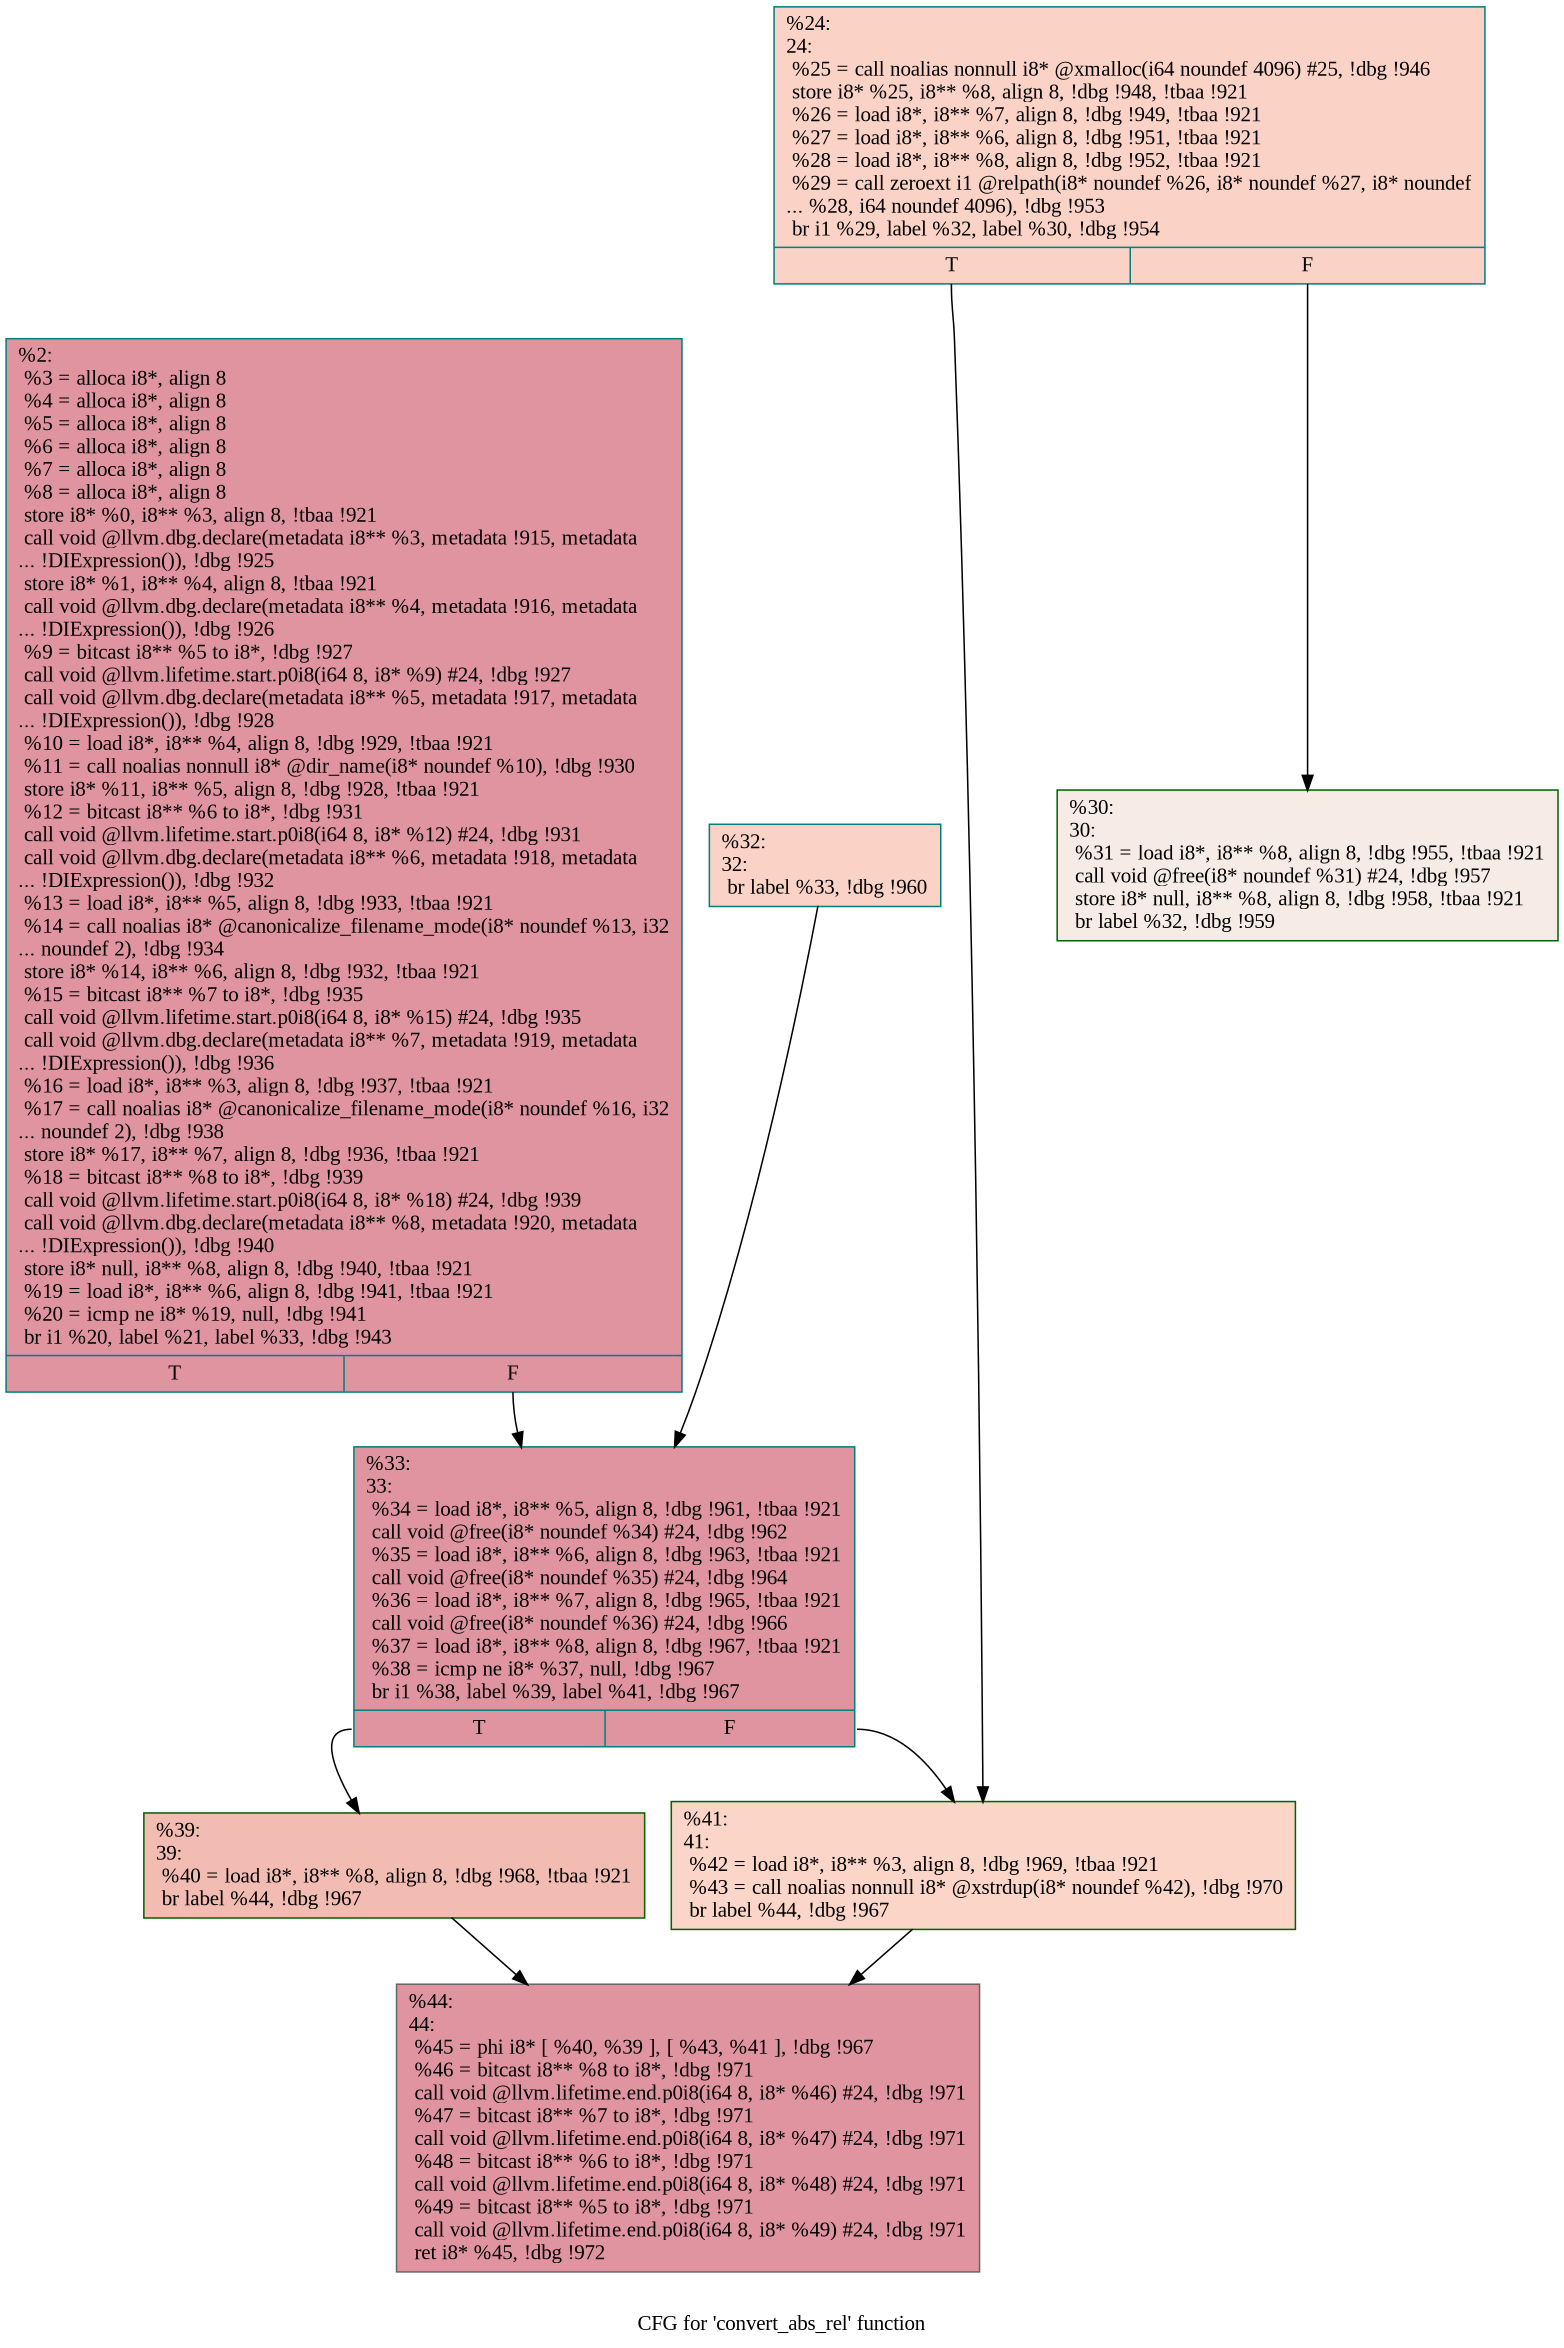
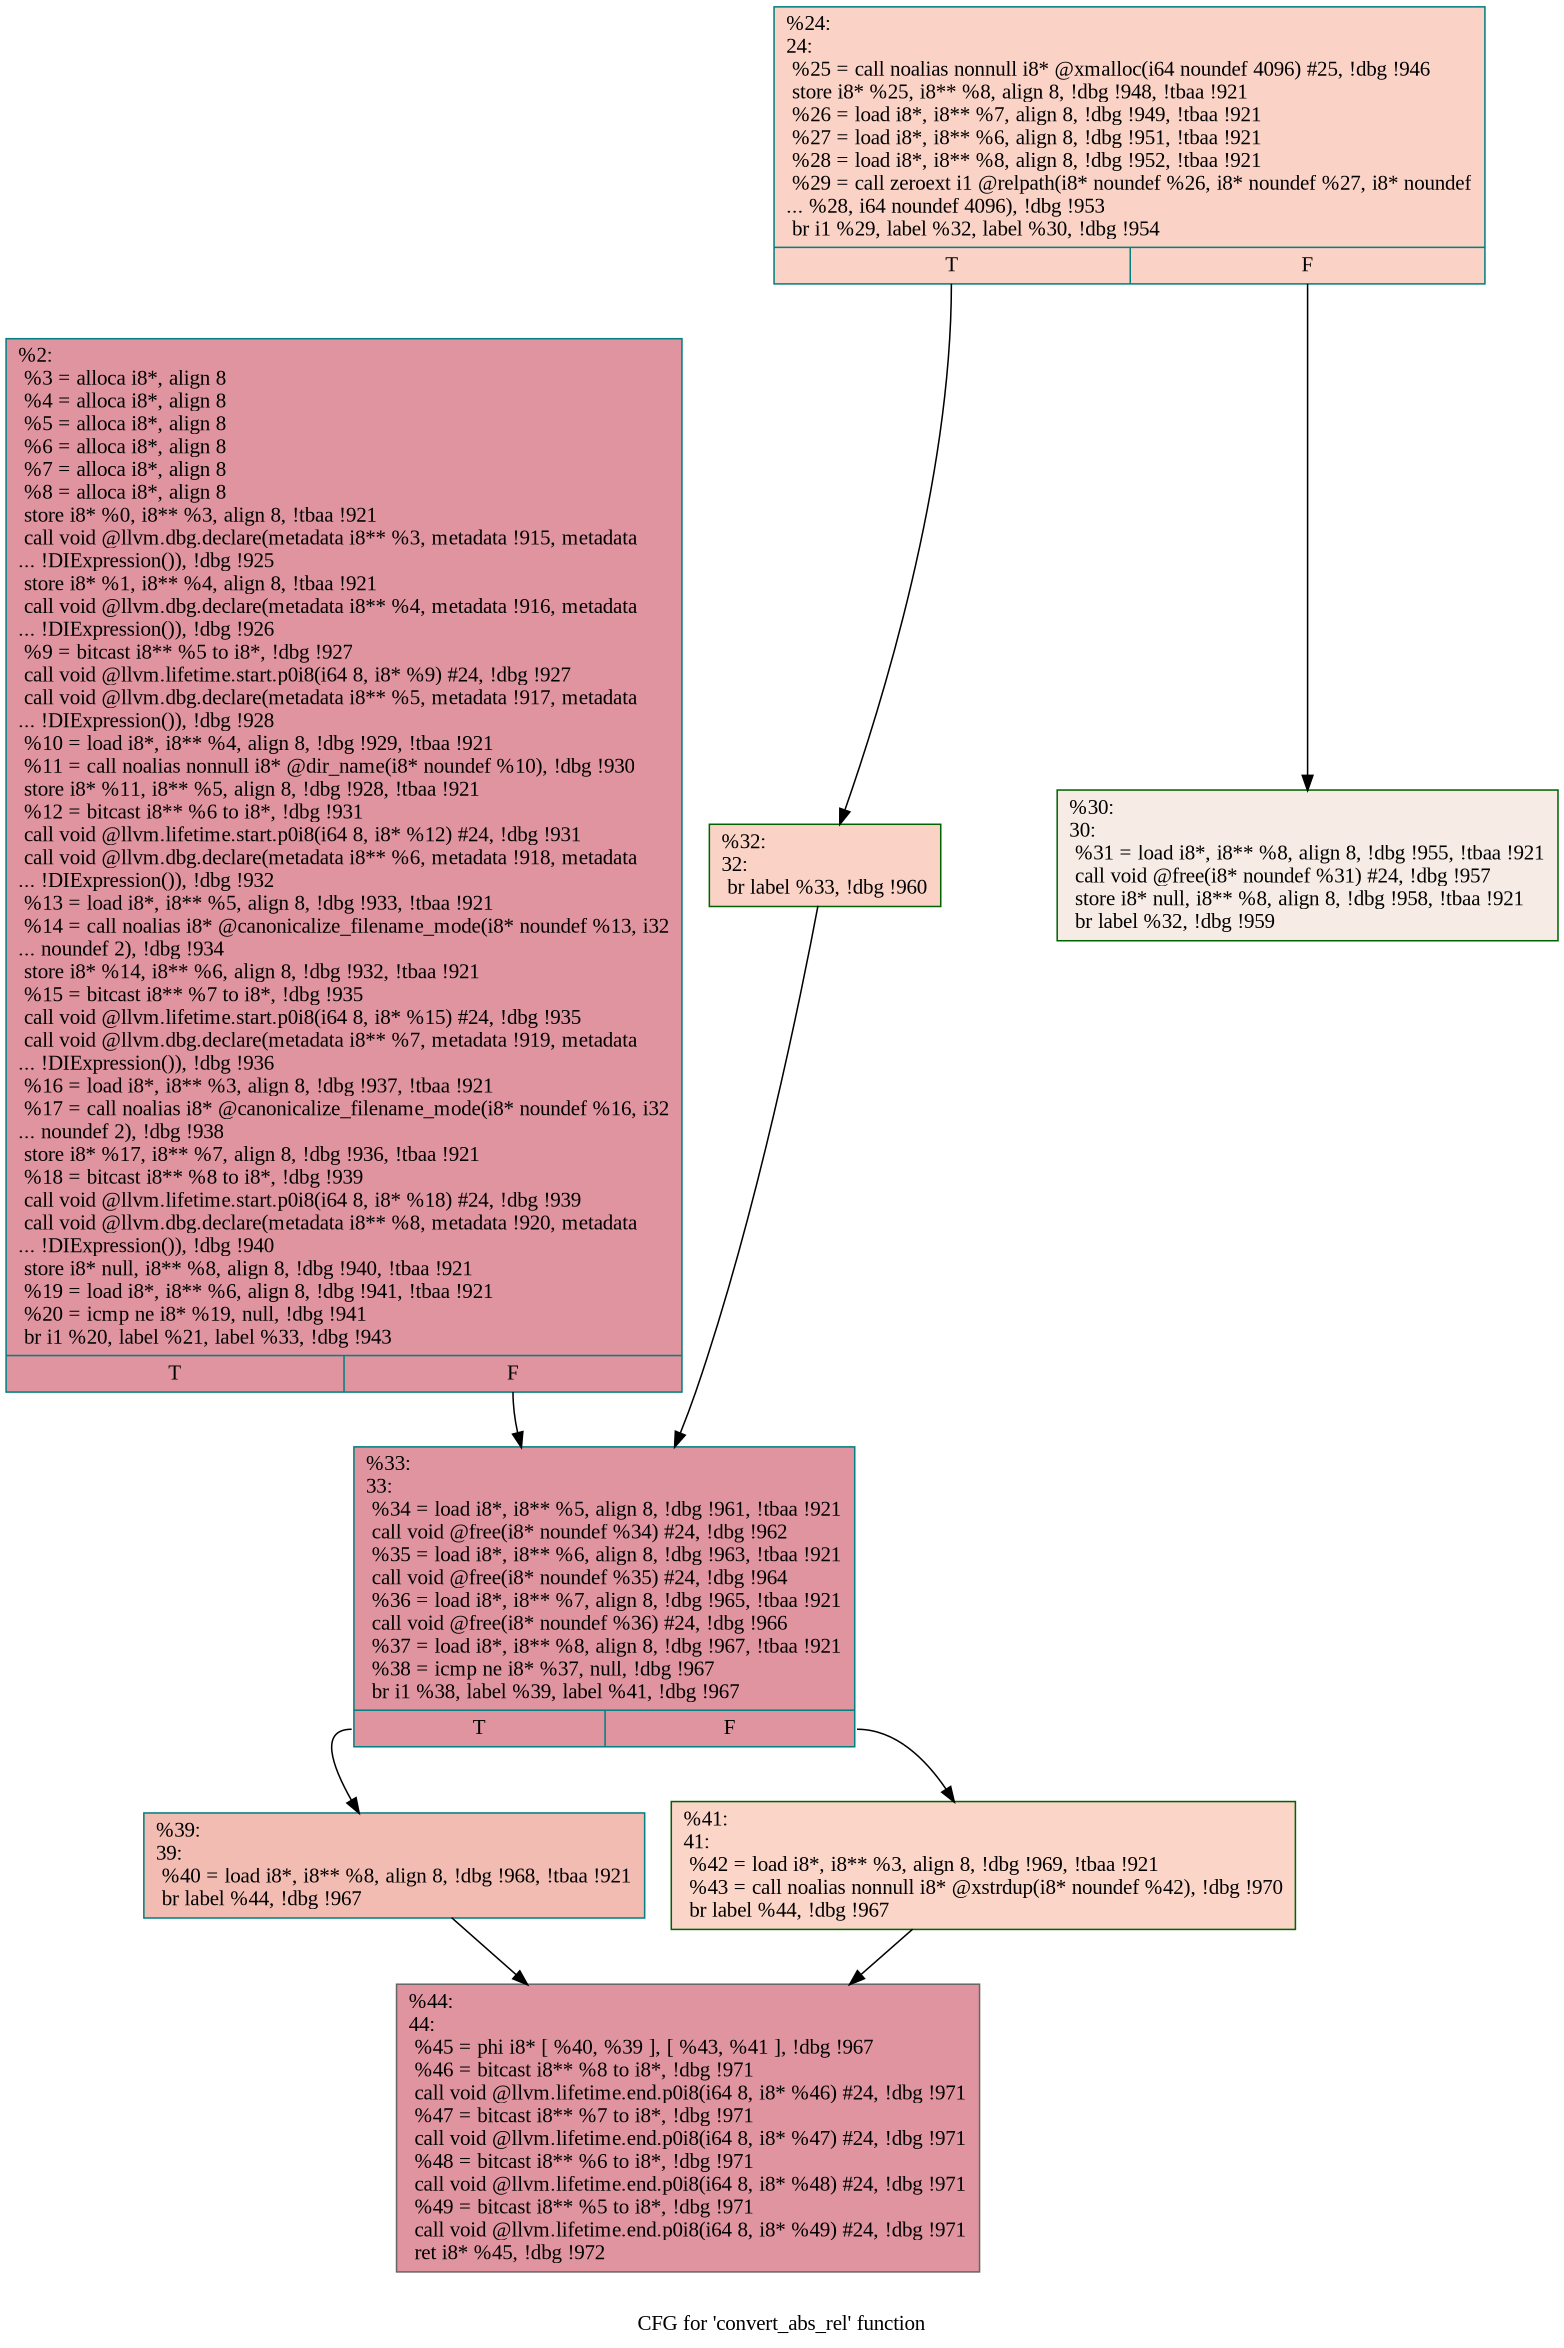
node "%32:": color teal -> darkgreen
edge "%24:" -> "%41:": now "%24:" -> "%32:"
node "%39:": color darkgreen -> teal
